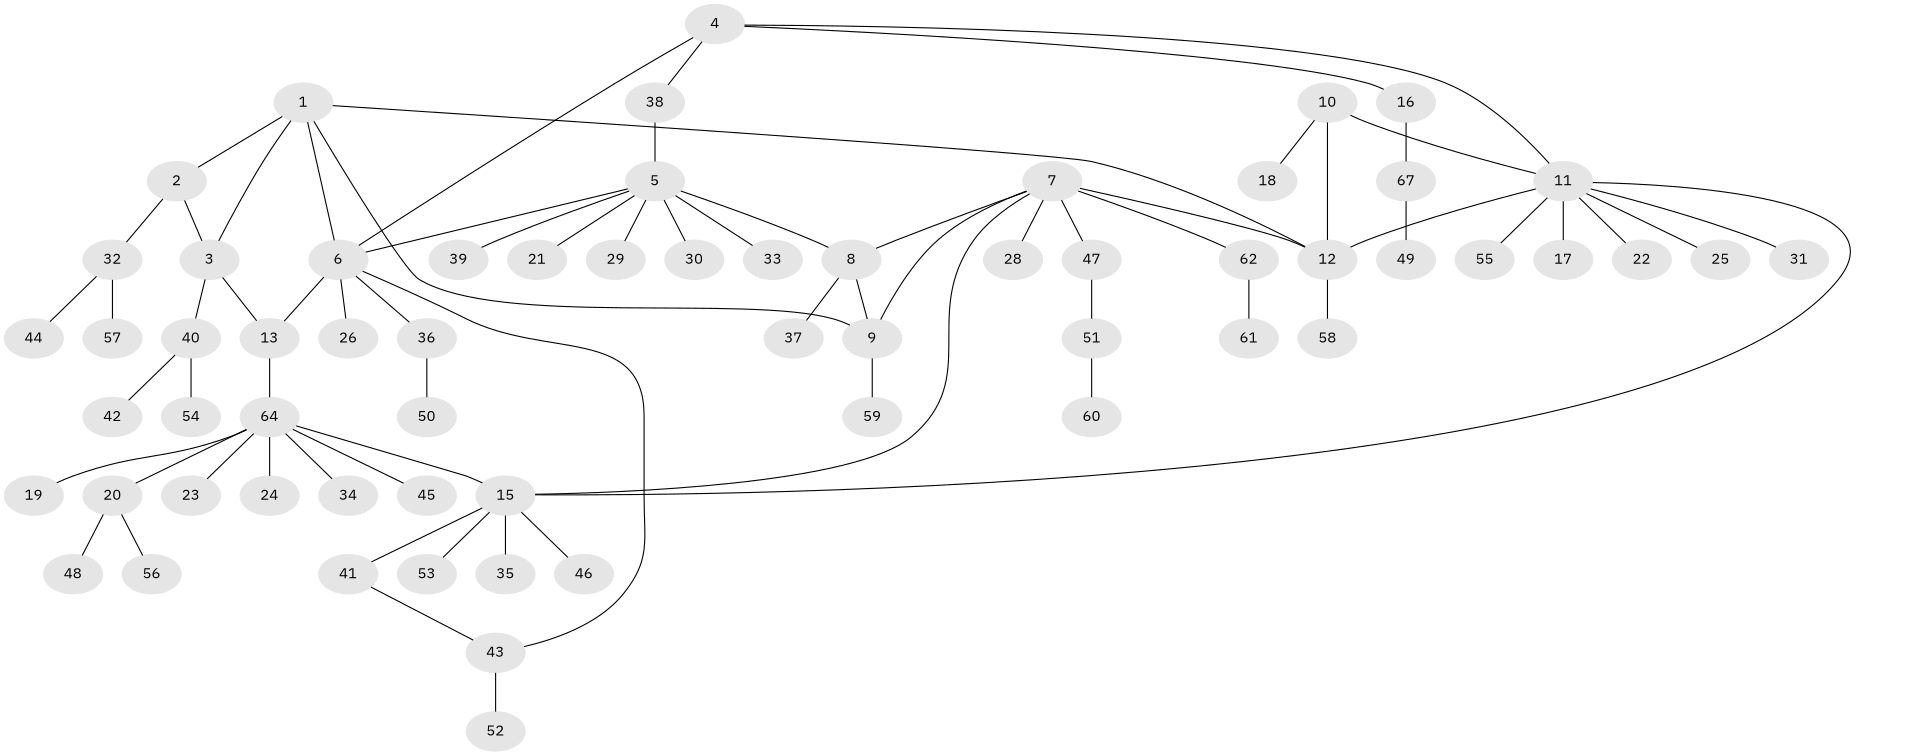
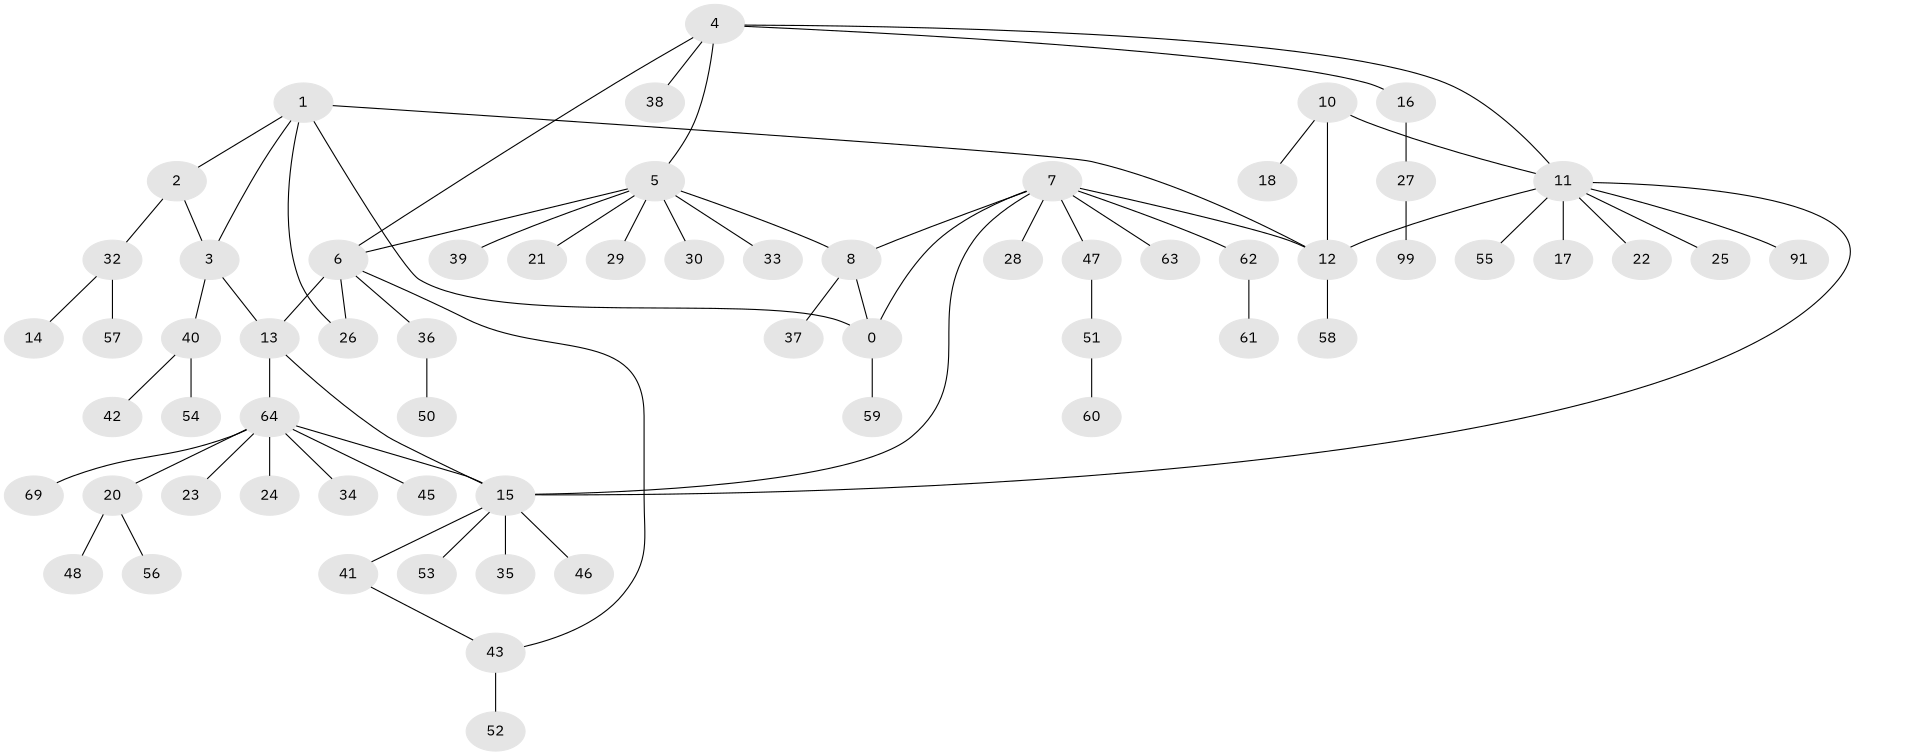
edge "38" -- "5": now "4" -- "5"
edge "1" -- "6": now "1" -- "26"
node "67": label "67" -> "27"
node "63": added
node "49": label "49" -> "99"
node "31": label "31" -> "91"
node "44": label "44" -> "14"
node "9": label "9" -> "0"
edge "13" -- "15": added
node "19": label "19" -> "69"
